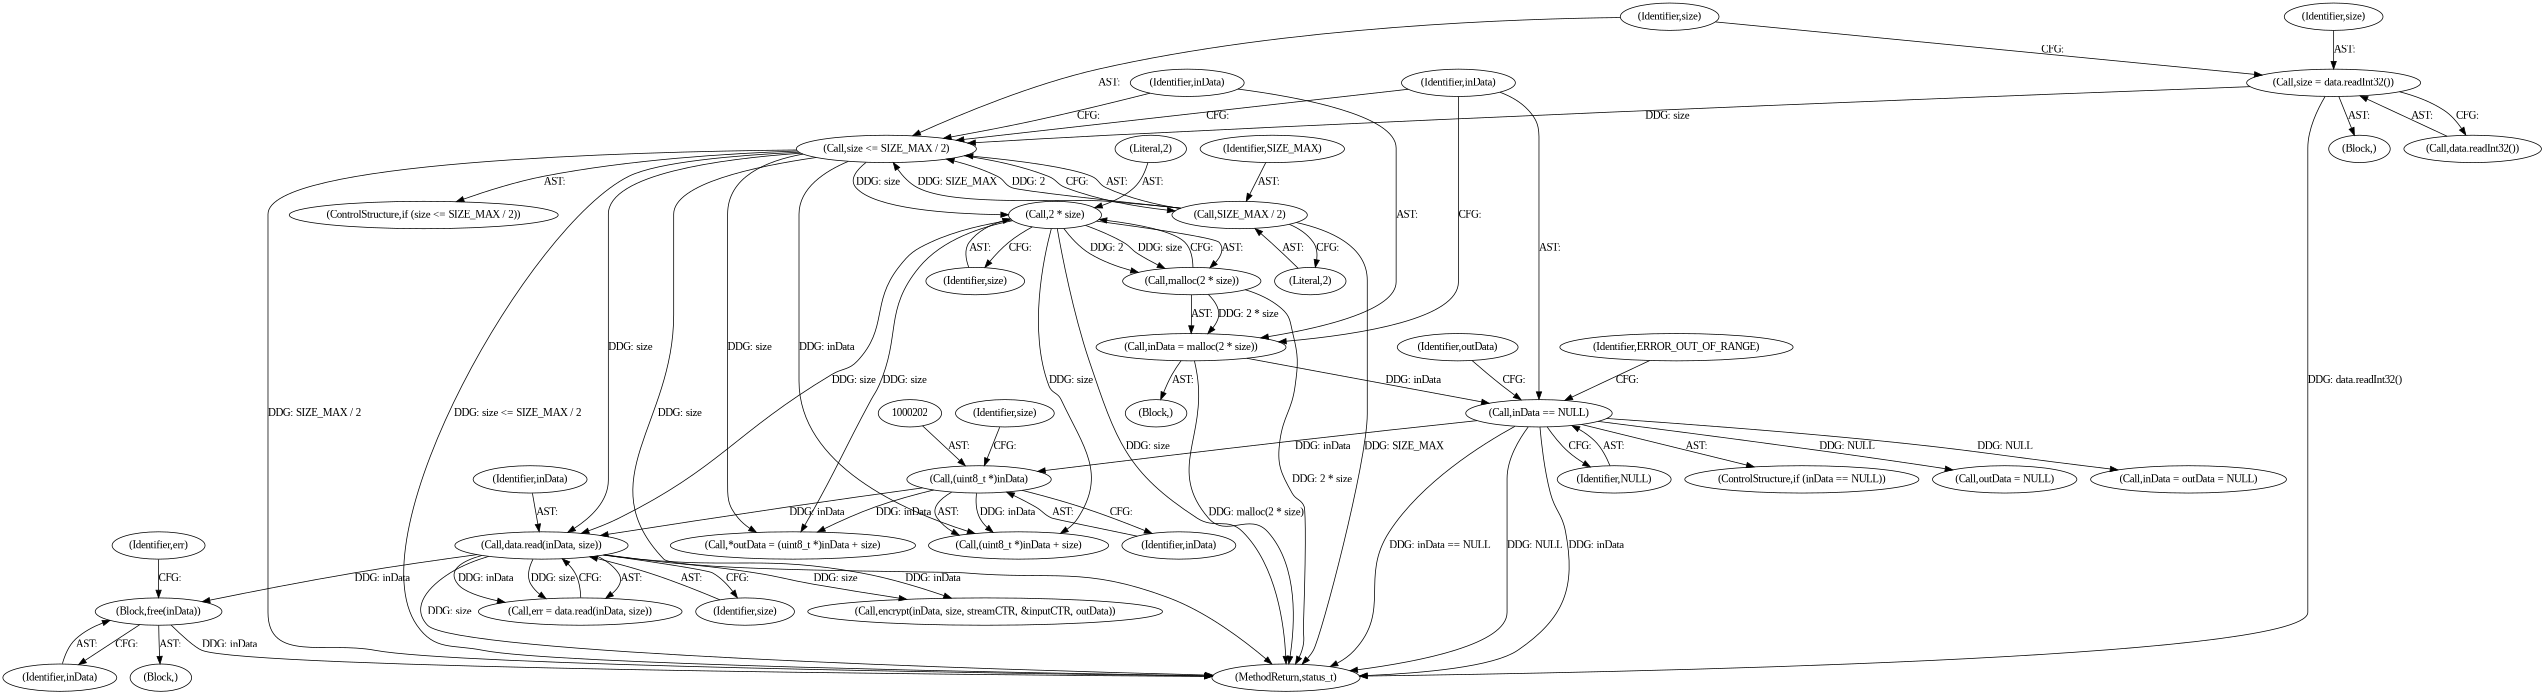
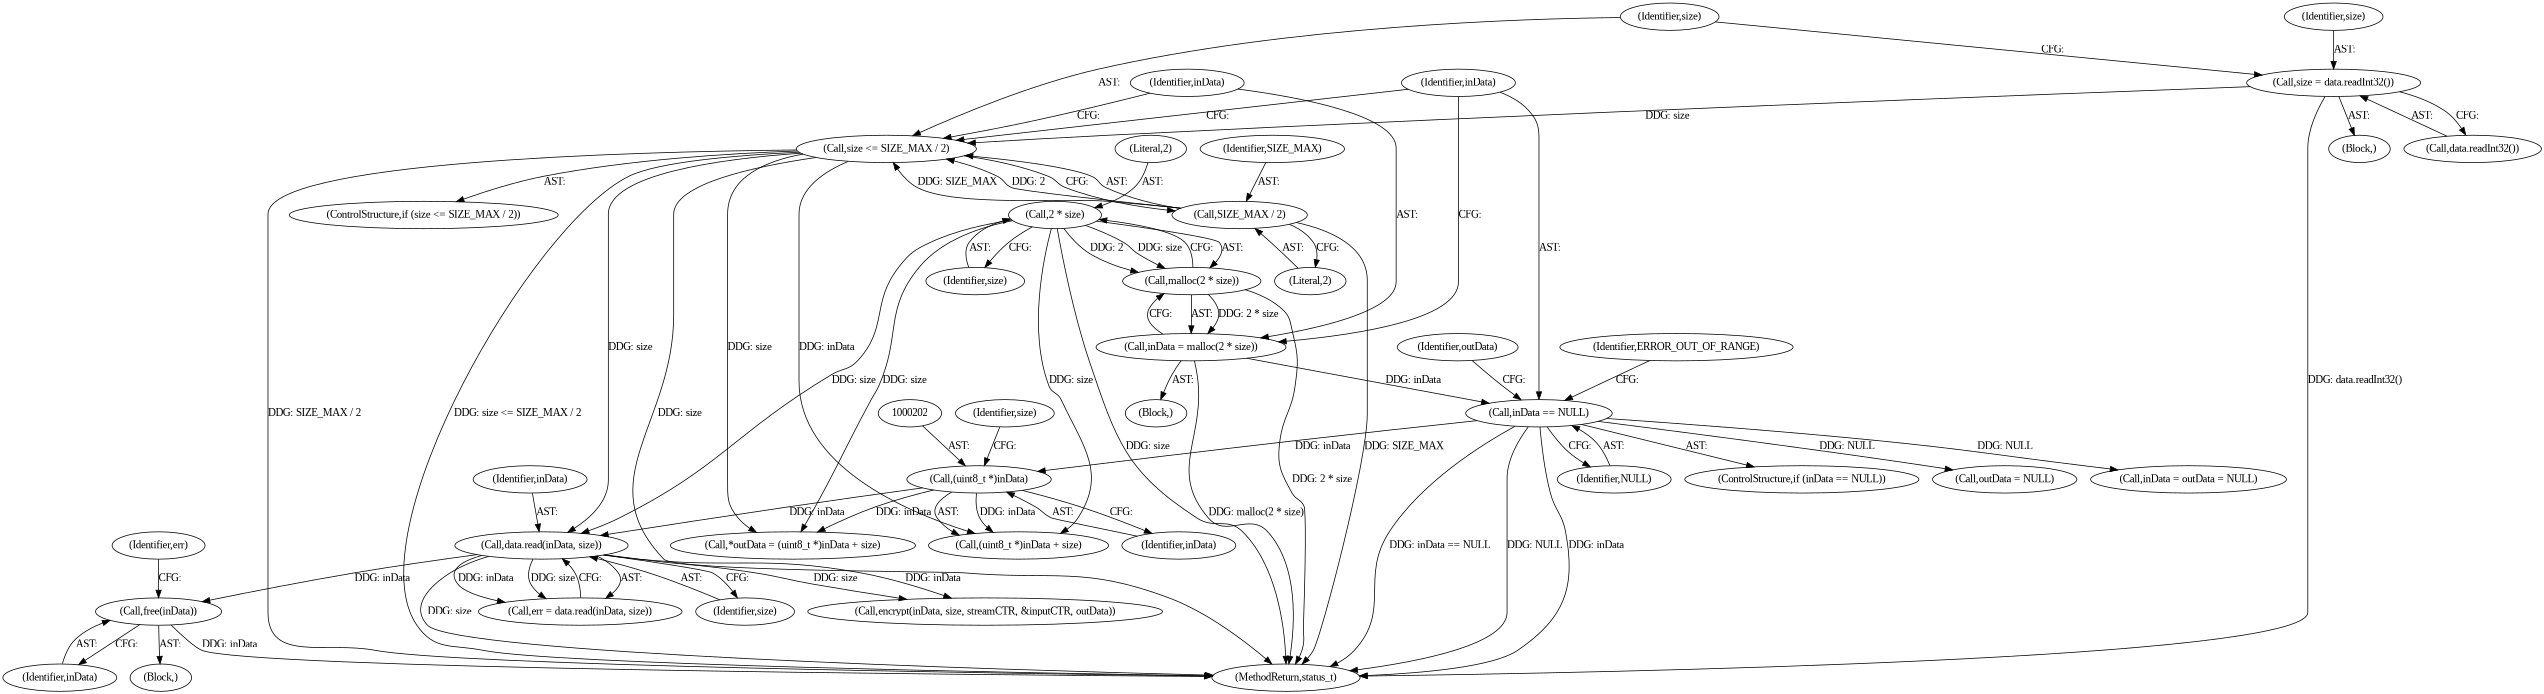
edge "(Call,size <= SIZE_MAX / 2)" -> "(Call,2 * size)": removed, label "DDG: size"
edge "(Call,inData = malloc(2 * size))" -> "(Call,malloc(2 * size))": added, label "CFG:"
node "(Block,free(inData))": label "(Block,free(inData))" -> "(Call,free(inData))"
